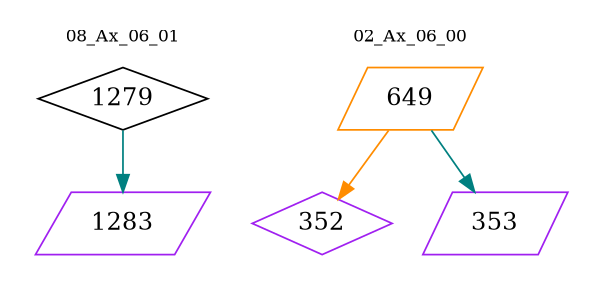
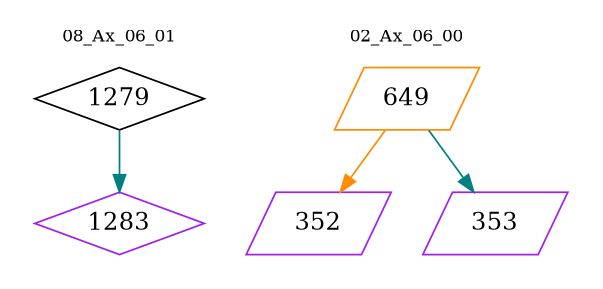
node "1283": shape parallelogram -> diamond
node "352": shape diamond -> parallelogram
